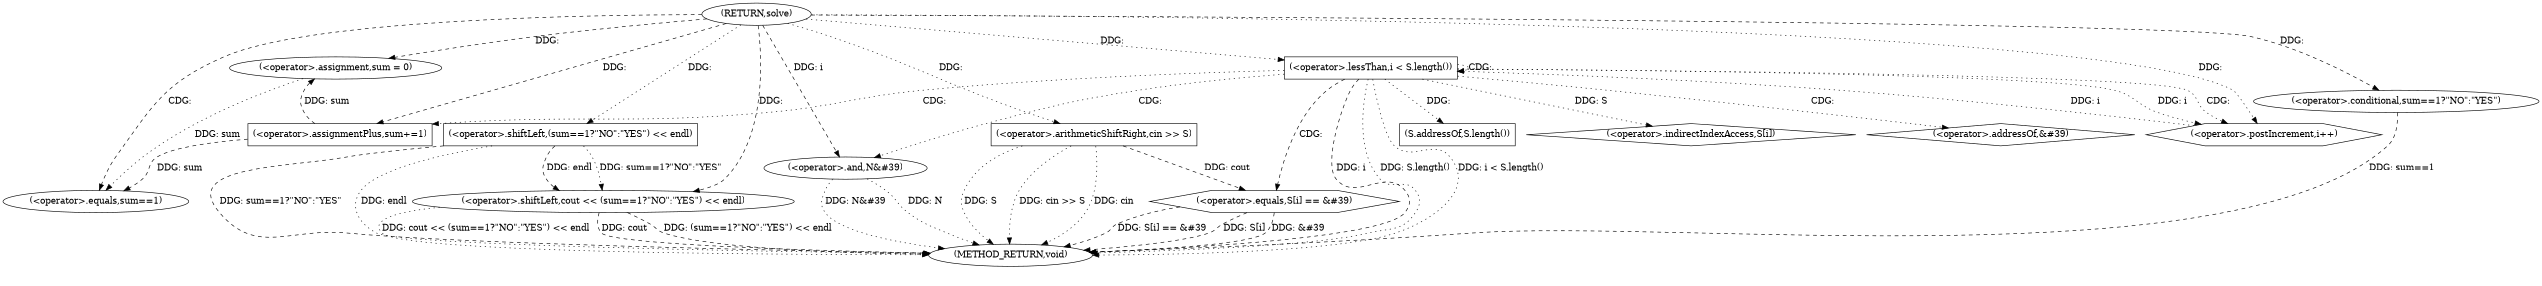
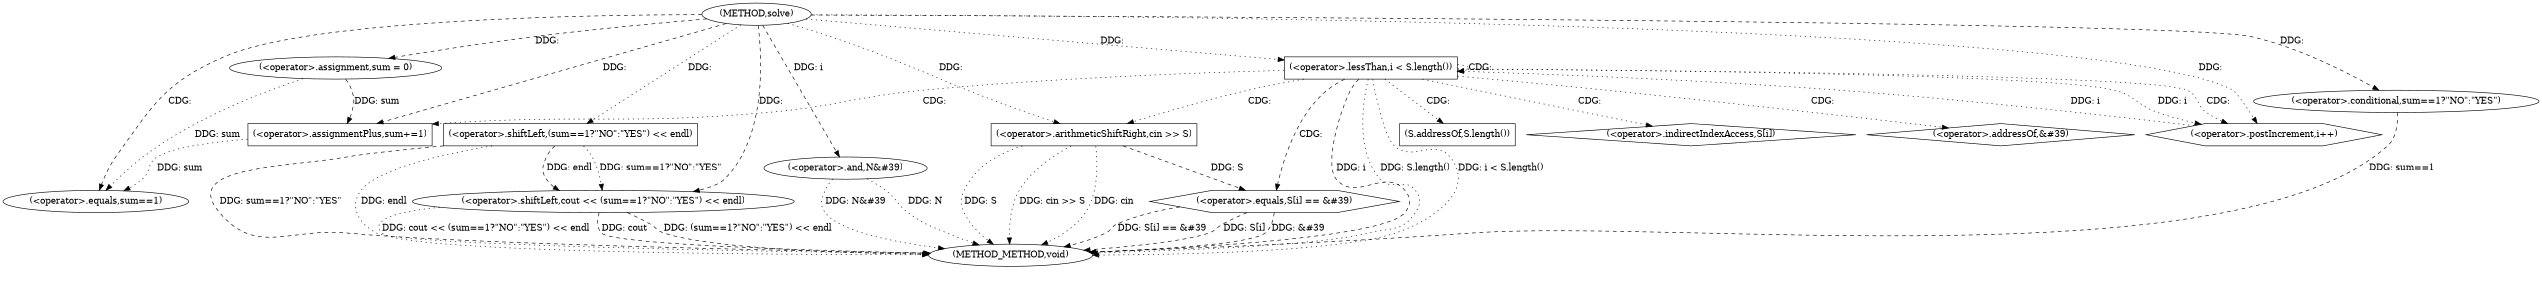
node "(RETURN,solve)": label "(RETURN,solve)" -> "(METHOD,solve)"
edge "(<operator>.lessThan,i < S.length())" -> "(<operator>.and,N&#39)": now "(<operator>.lessThan,i < S.length())" -> "(<operator>.arithmeticShiftRight,cin >> S)"
edge "(<operator>.lessThan,i < S.length())" -> "(S.addressOf,S.length())": label "DDG: " -> "CDG: "
edge "(<operator>.lessThan,i < S.length())" -> "(<operator>.indirectIndexAccess,S[i])": label "DDG: S" -> "CDG: "
edge "(<operator>.assignmentPlus,sum+=1)" -> "(<operator>.assignment,sum = 0)": reversed
edge "(<operator>.assignmentPlus,sum+=1)" -> "(<operator>.equals,sum==1)": style dashed -> dotted
edge "(<operator>.arithmeticShiftRight,cin >> S)" -> "(<operator>.equals,S[i] == &#39)": label "DDG: cout" -> "DDG: S"
node "(METHOD_RETURN,void)": label "(METHOD_RETURN,void)" -> "(METHOD_METHOD,void)"
